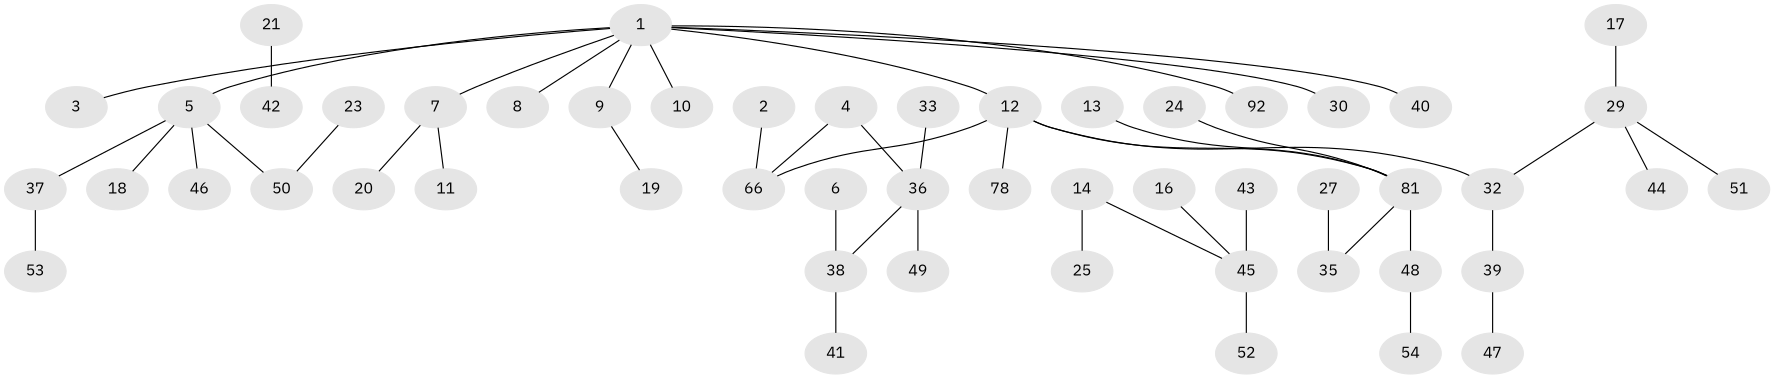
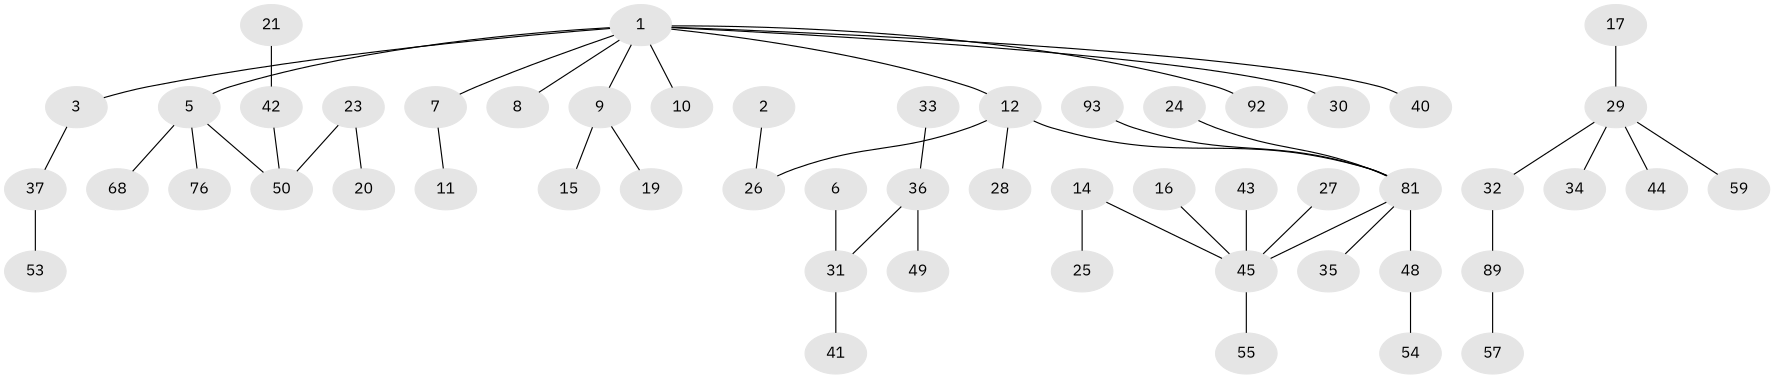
node "4": removed
node "13": label "13" -> "93"
edge "5" -- "37": now "3" -- "37"
edge "42" -- "50": added
edge "7" -- "20": now "23" -- "20"
edge "12" -- "32": removed
node "18": label "18" -> "68"
node "46": label "46" -> "76"
node "15": added
node "66": label "66" -> "26"
node "78": label "78" -> "28"
node "34": added
node "51": label "51" -> "59"
edge "27" -- "35": now "27" -- "45"
edge "81" -- "45": added
node "38": label "38" -> "31"
node "39": label "39" -> "89"
node "52": label "52" -> "55"
node "47": label "47" -> "57"
